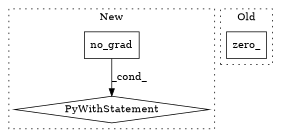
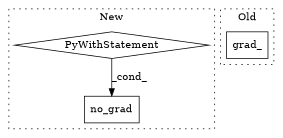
node "zero_": label "zero_" -> "grad_"
edge "no_grad" -> "PyWithStatement": reversed
